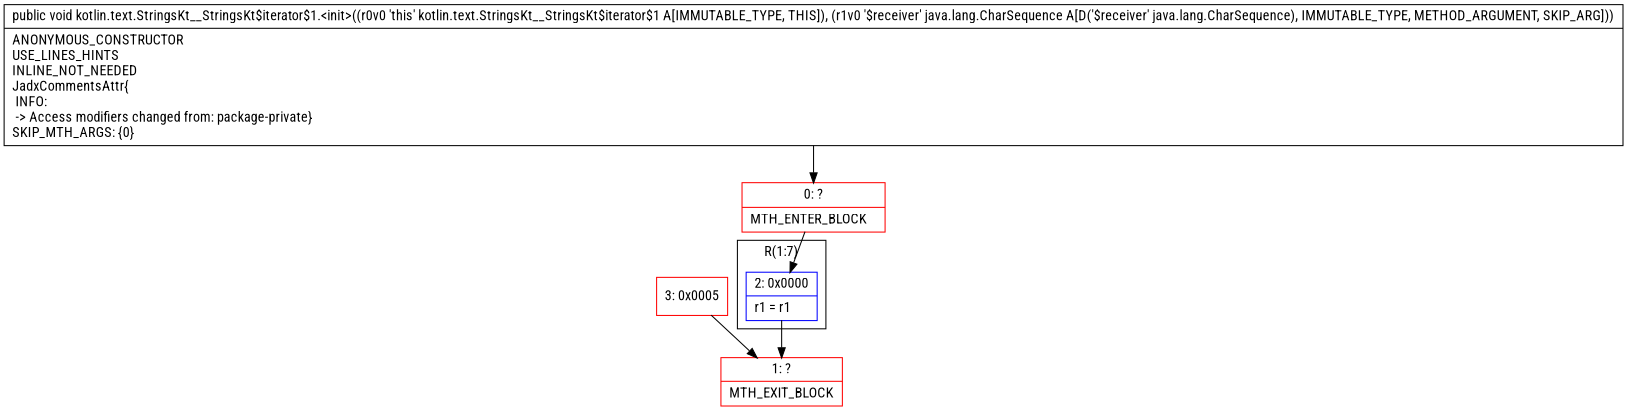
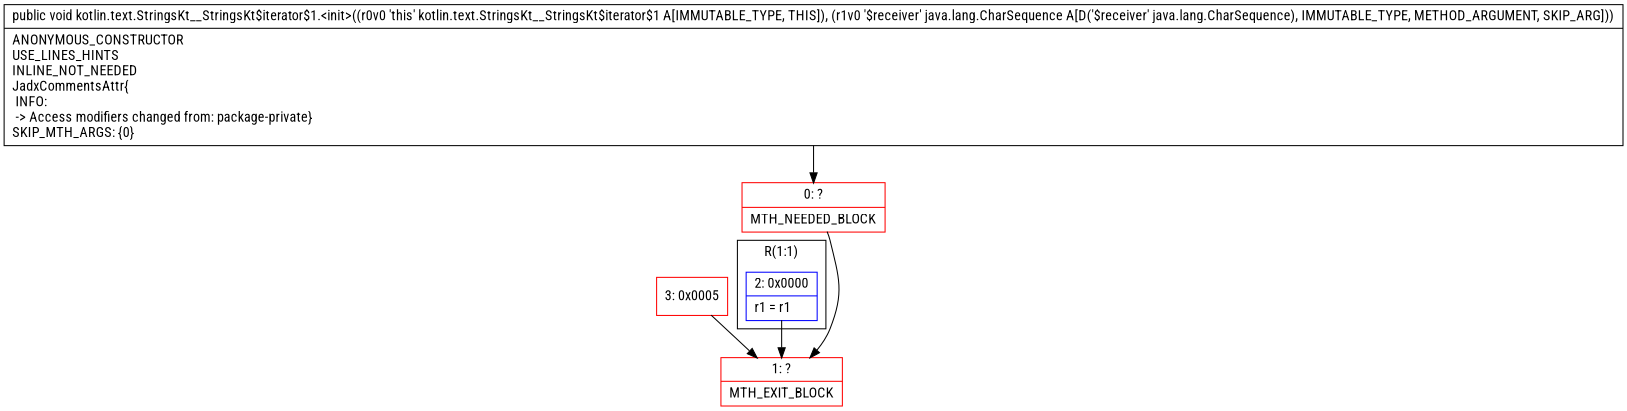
node "0: ?": text "MTH_ENTER_BLOCK" -> "MTH_NEEDED_BLOCK"
edge "0: ?" -> "2: 0x0000": now "0: ?" -> "1: ?"
cluster "R(1:7)": label "R(1:7)" -> "R(1:1)"
